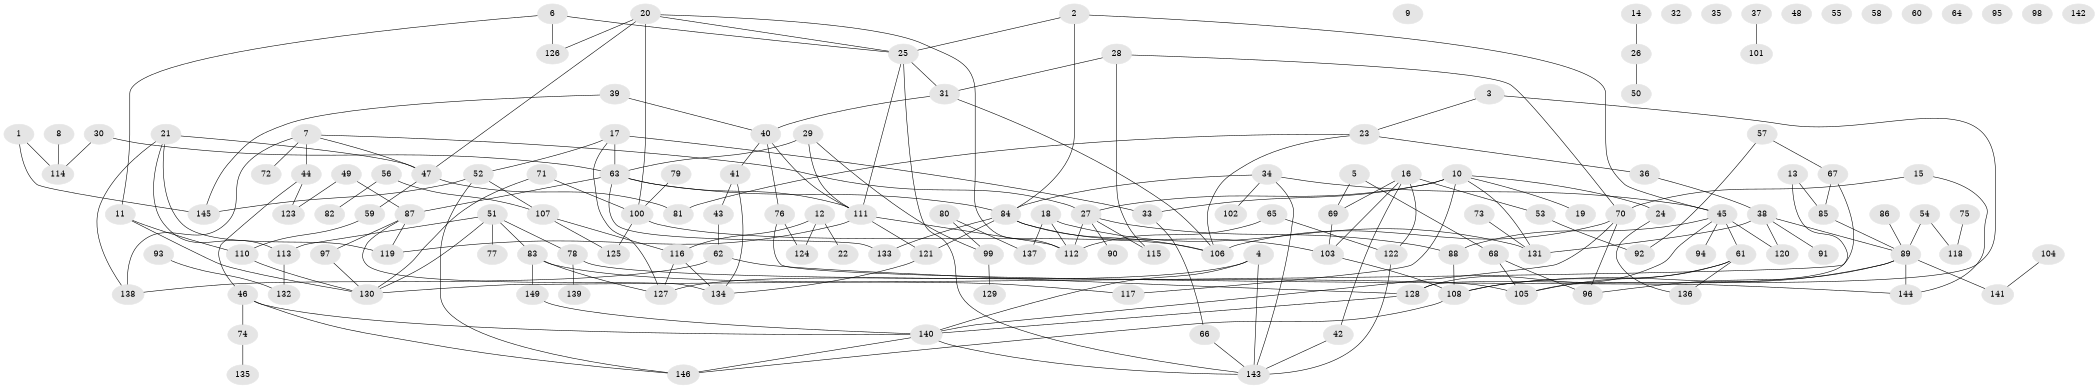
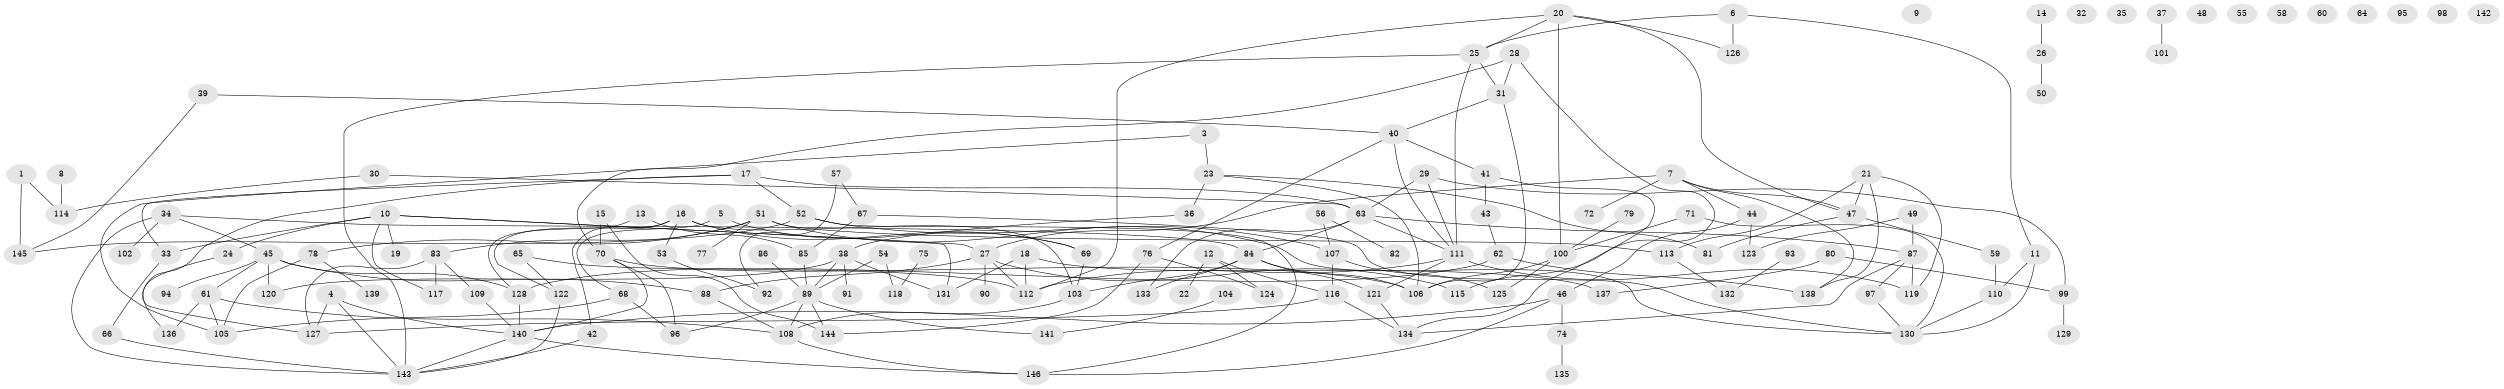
node "2": removed
node "73": removed
node "149": label "149" -> "109"
